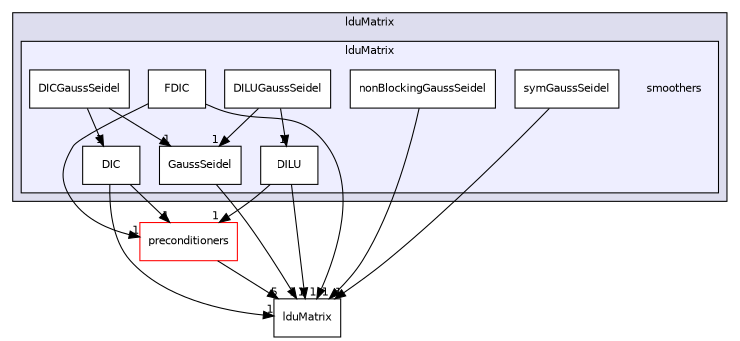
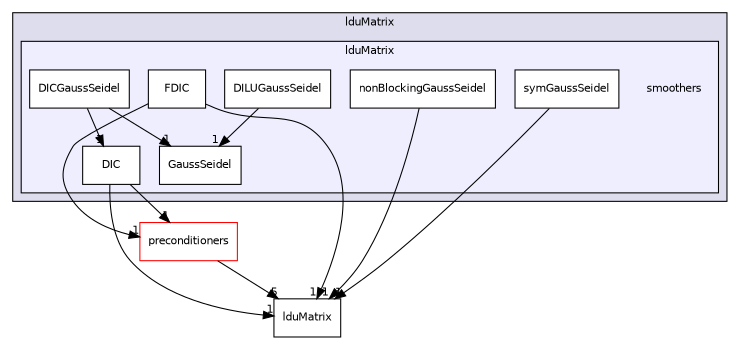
node "DILU": removed
edge "GaussSeidel" -> "lduMatrix": removed
